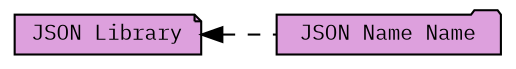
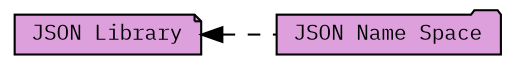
node "JSON Name Name": label "JSON Name Name" -> "JSON Name Space"
